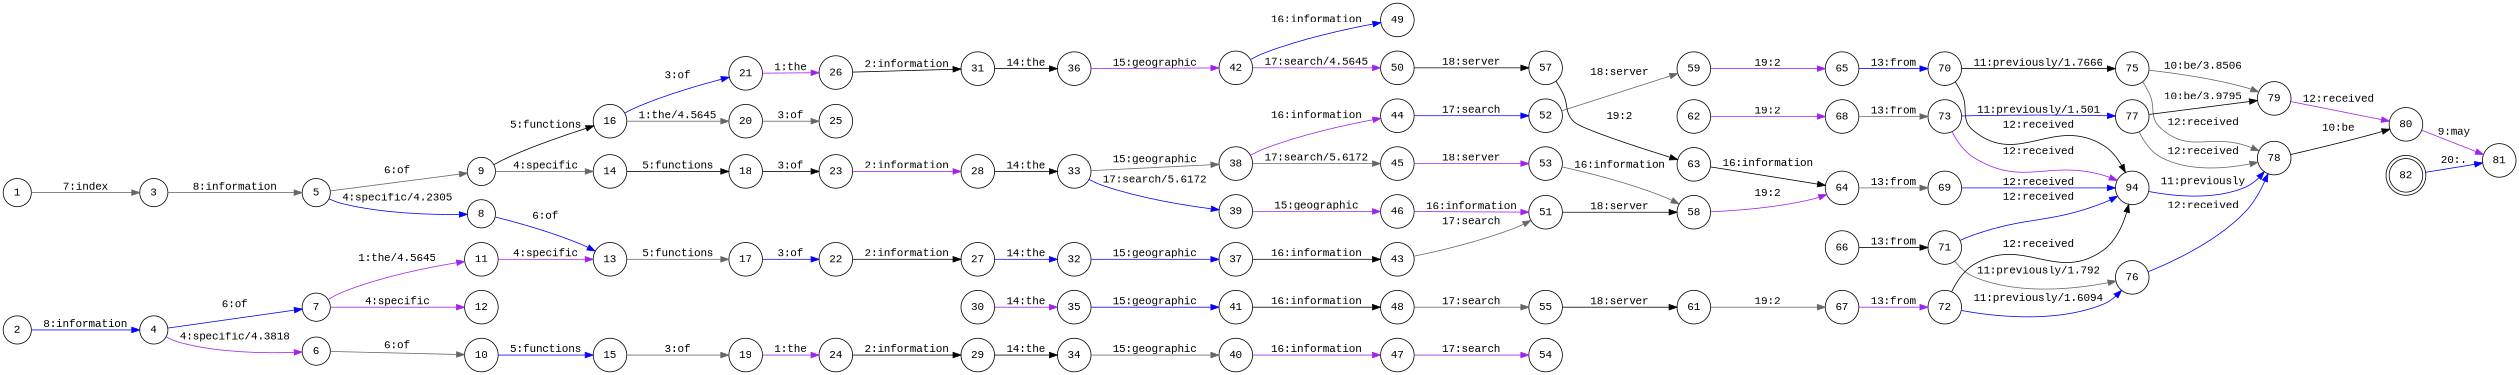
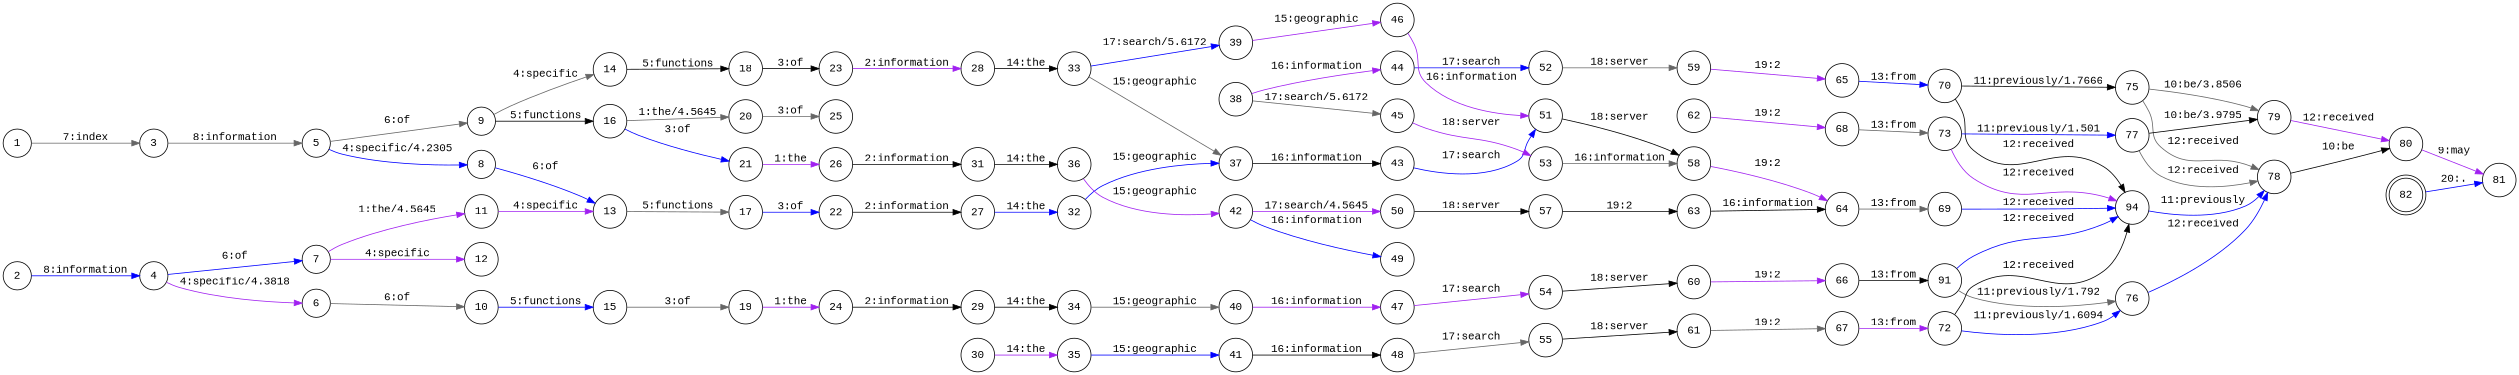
edge "33" -> "38": now "33" -> "37"
edge "43" -> "51": color gray40 -> blue
node "71": label "71" -> "91"
node "60": added
